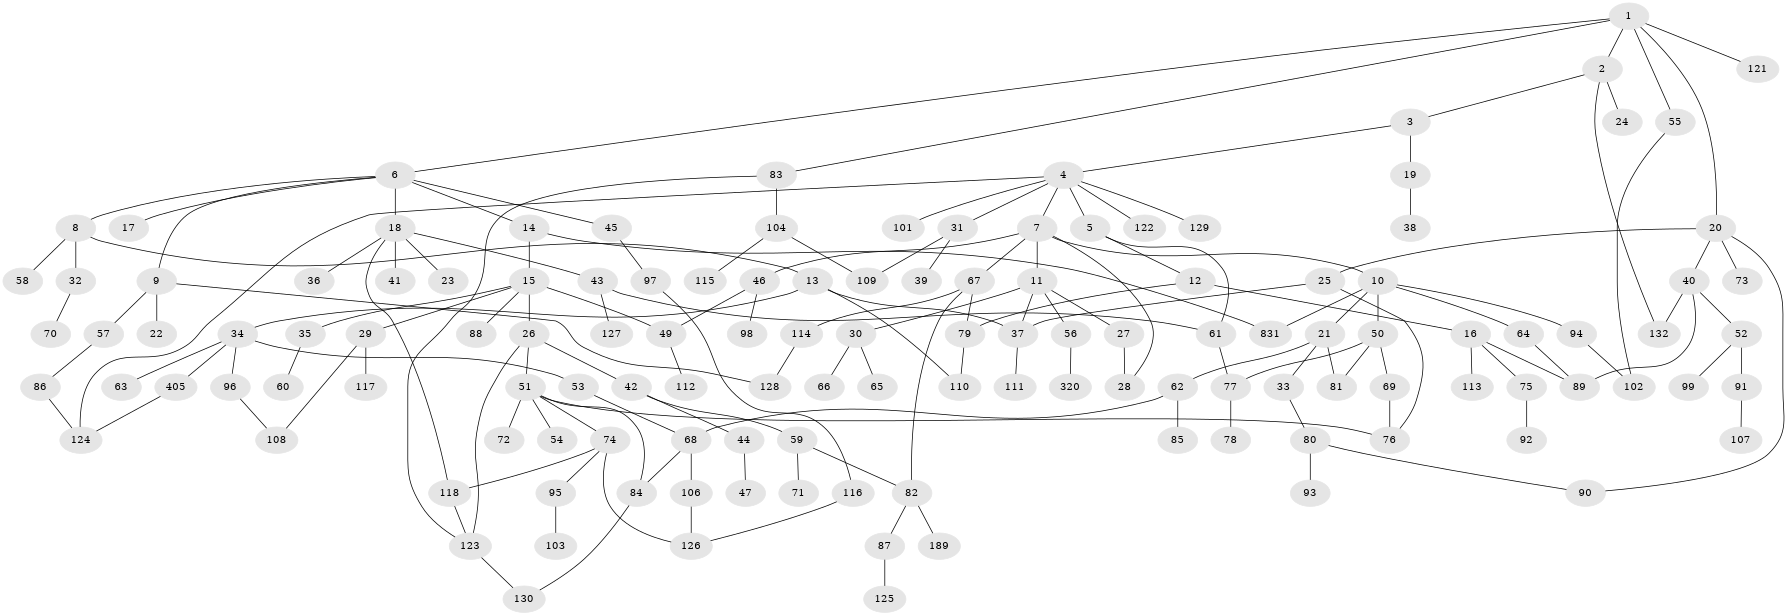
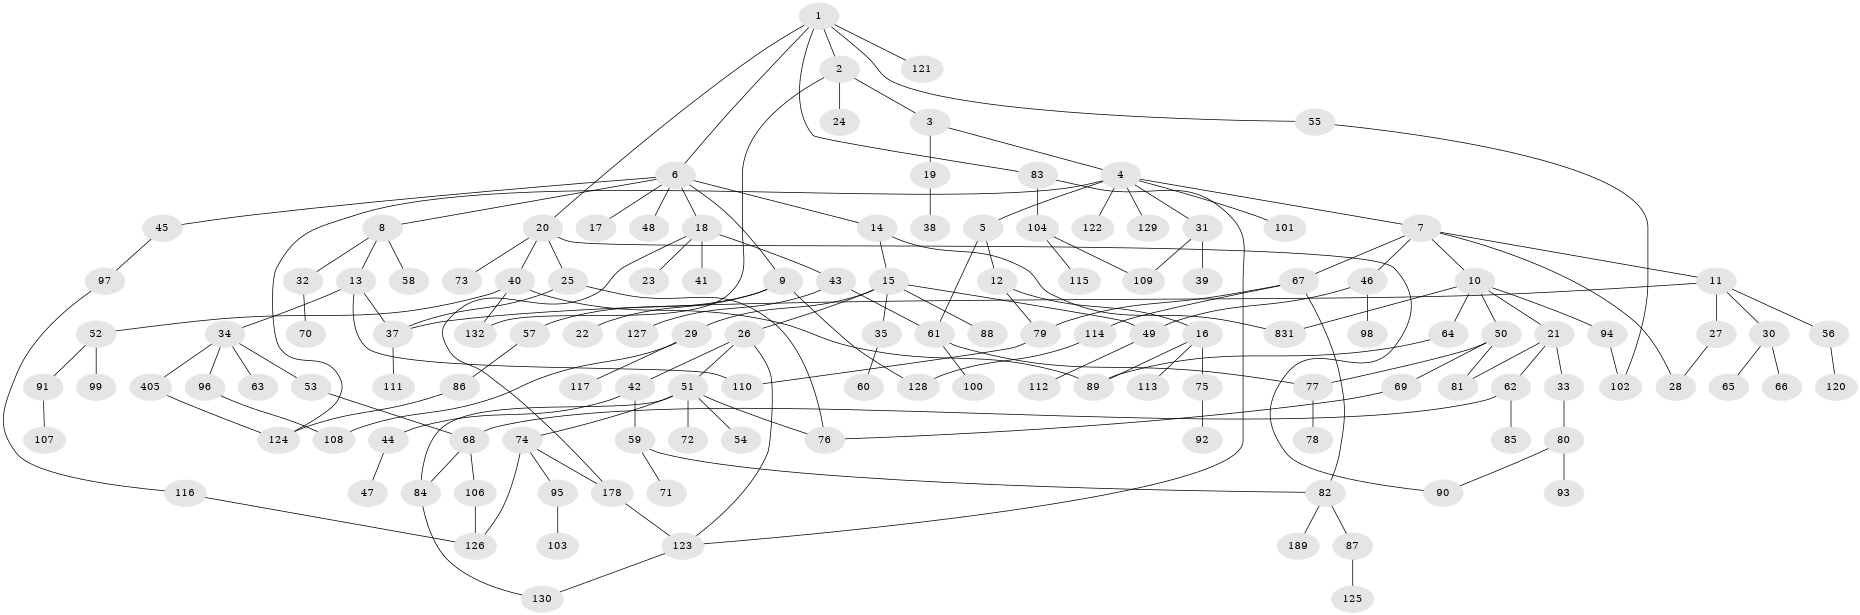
node "48": added
node "36": removed
node "100": added
node "320": label "320" -> "120"
node "118": label "118" -> "178"
